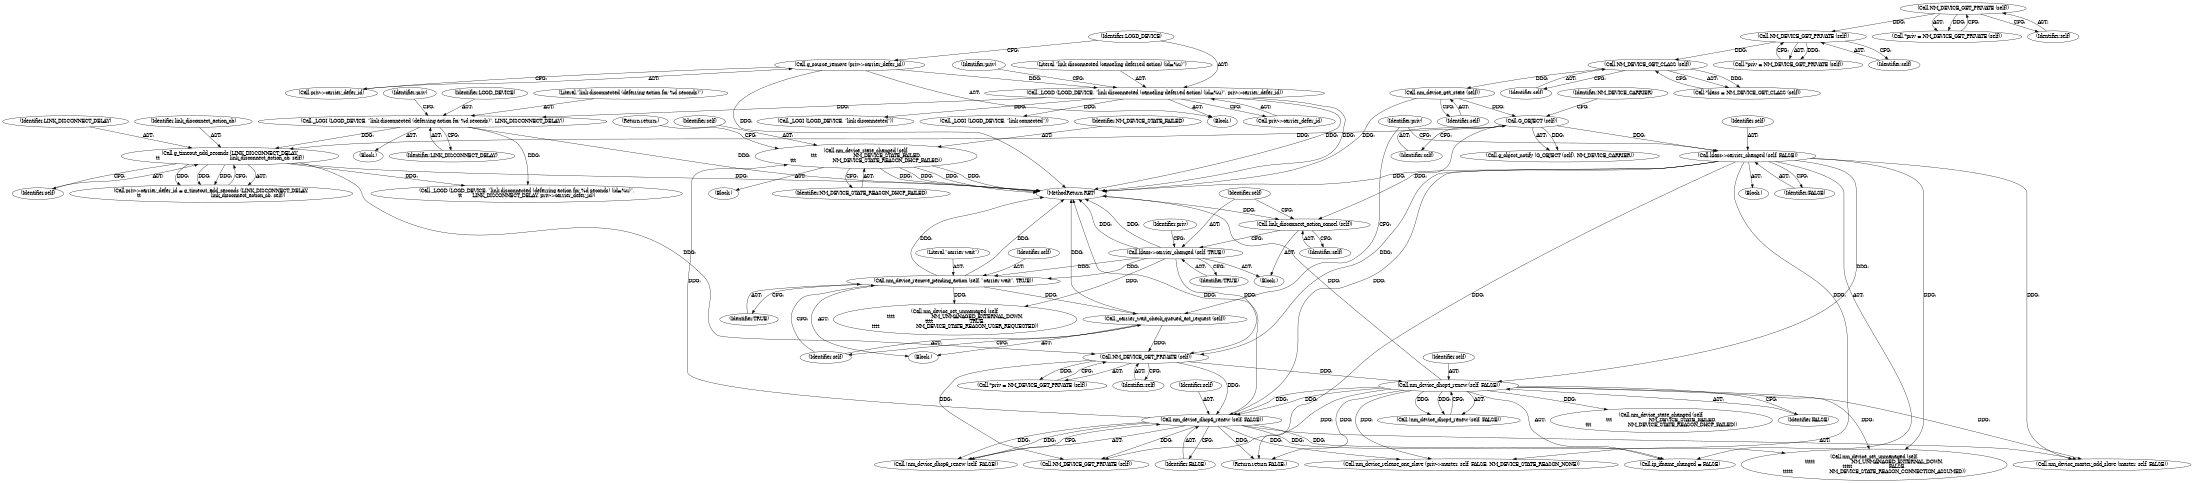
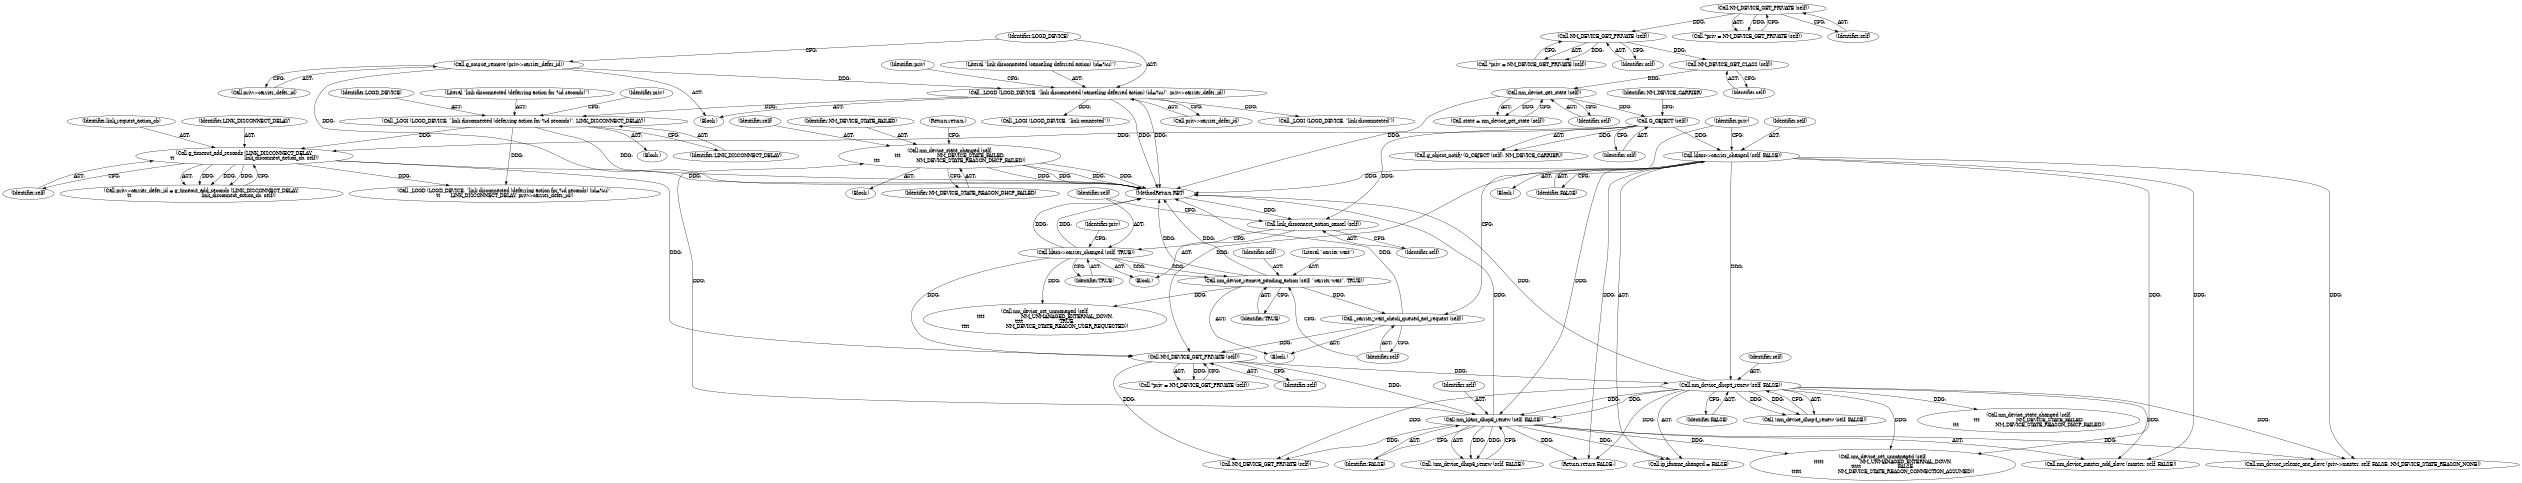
node "(Call,*klass = NM_DEVICE_GET_CLASS (self))": removed
node "(Identifier,link_disconnect_action_cb)": label "(Identifier,link_disconnect_action_cb)" -> "(Identifier,link_request_action_cb)"
node "(Call,state = nm_device_get_state (self))": added
node "(Call,nm_device_dhcp6_renew (self, FALSE))": label "(Call,nm_device_dhcp6_renew (self, FALSE))" -> "(Call,nm_klass_dhcp6_renew (self, FALSE))"
